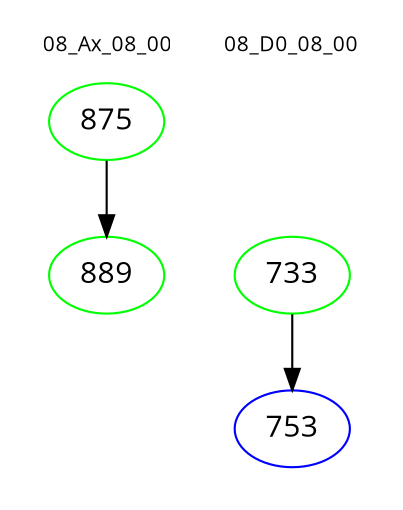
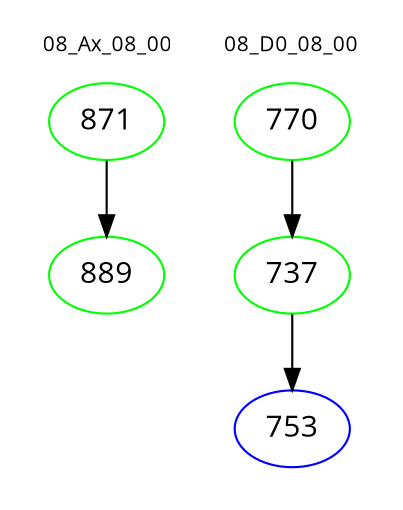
node "875": label "875" -> "871"
node "770": added
node "733": label "733" -> "737"
